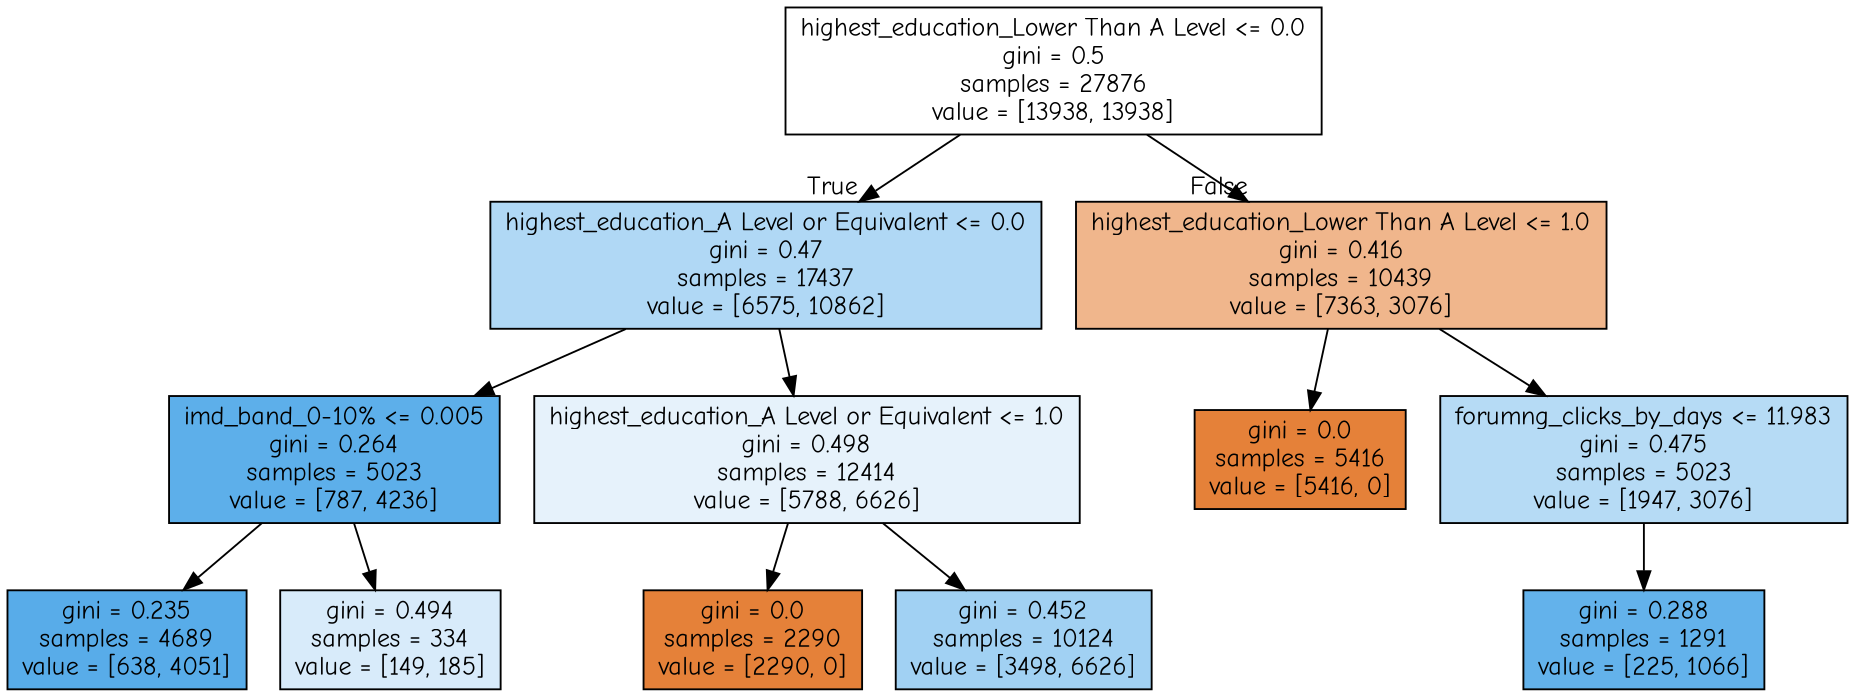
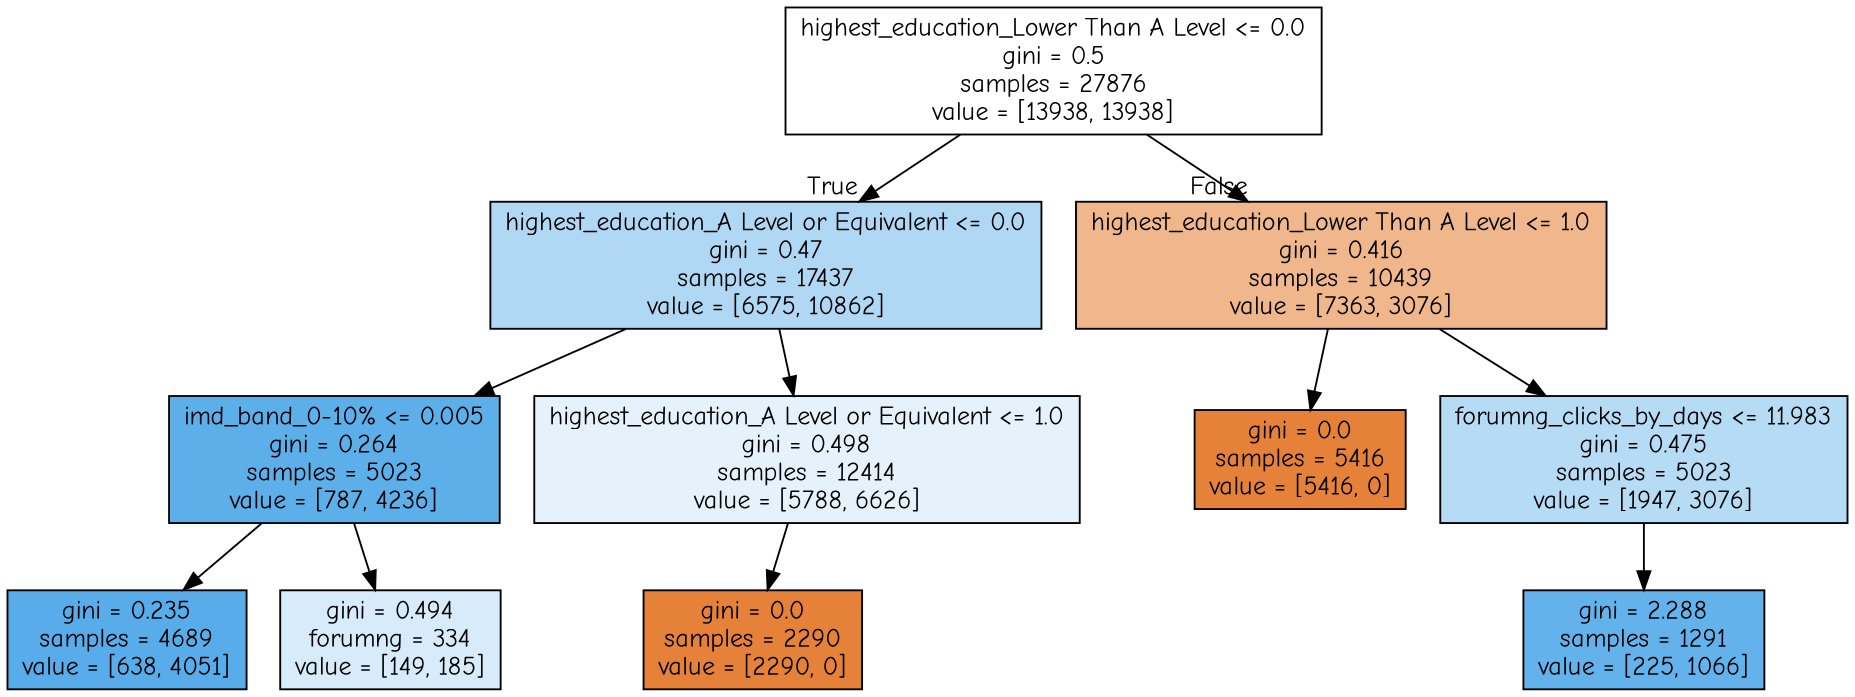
node "gini = 0.494 samples = 334 value = [149, 185]": label "gini = 0.494 samples = 334 value = [149, 185]" -> "gini = 0.494 forumng = 334 value = [149, 185]"
node "gini = 0.452 samples = 10124 value = [3498, 6626]": removed
node "gini = 0.288 samples = 1291 value = [225, 1066]": label "gini = 0.288 samples = 1291 value = [225, 1066]" -> "gini = 2.288 samples = 1291 value = [225, 1066]"
